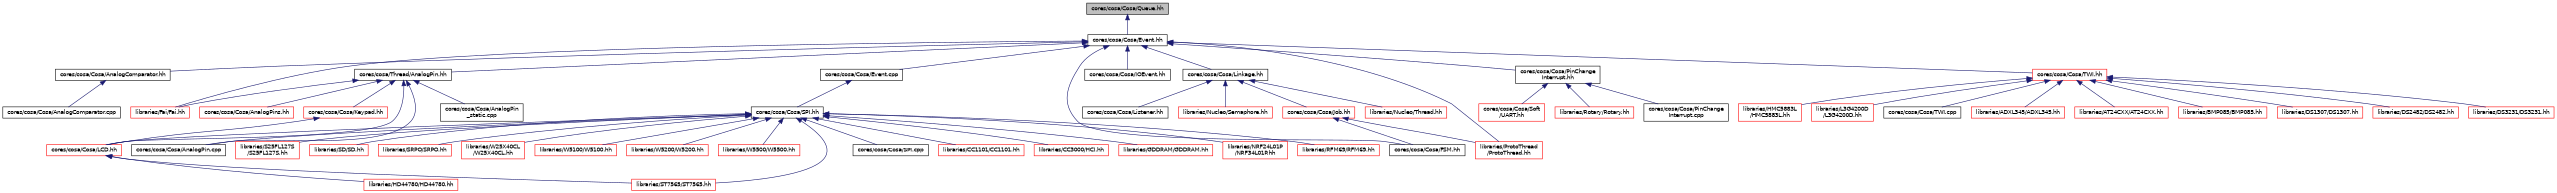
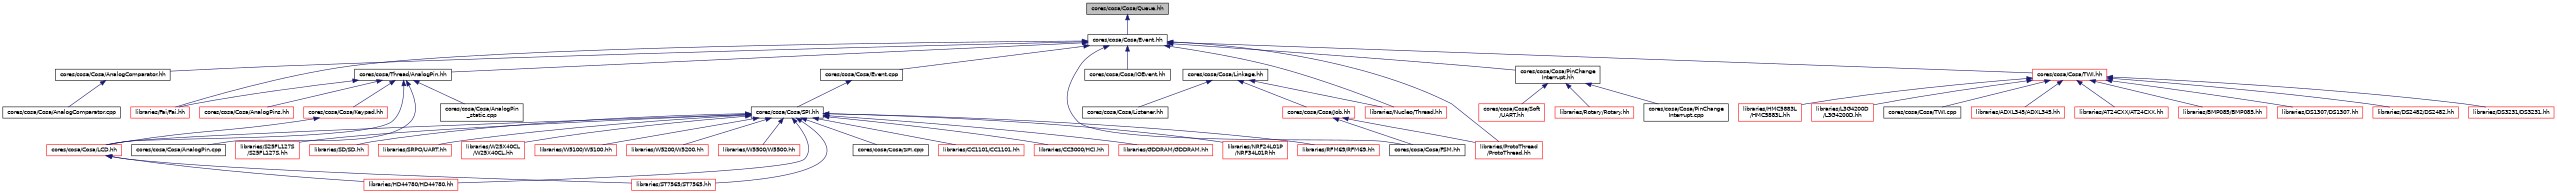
edge "cores/cosa/Cosa/Linkage.hh" -> "cores/cosa/Cosa/Event.hh": now "libraries/Nucleo/Thread.hh" -> "cores/cosa/Cosa/Event.hh"
node "libraries/Nucleo/Semaphore.hh": removed
edge "cores/cosa/Cosa/AnalogPin.cpp" -> "cores/cosa/Cosa/SPI.hh": now "libraries/HD44780/HD44780.hh" -> "cores/cosa/Cosa/SPI.hh"
node "libraries/SRPO/SRPO.hh": label "libraries/SRPO/SRPO.hh" -> "libraries/SRPO/UART.hh"
